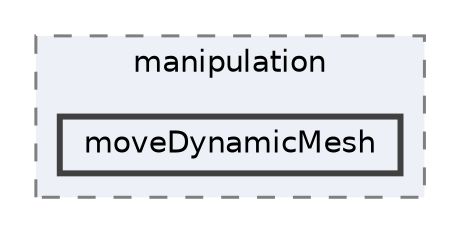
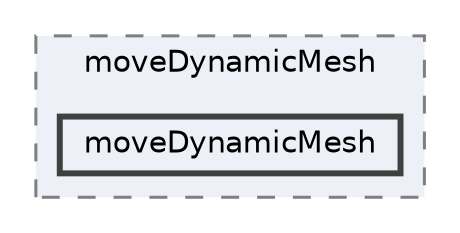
cluster "manipulation": label "manipulation" -> "moveDynamicMesh"
